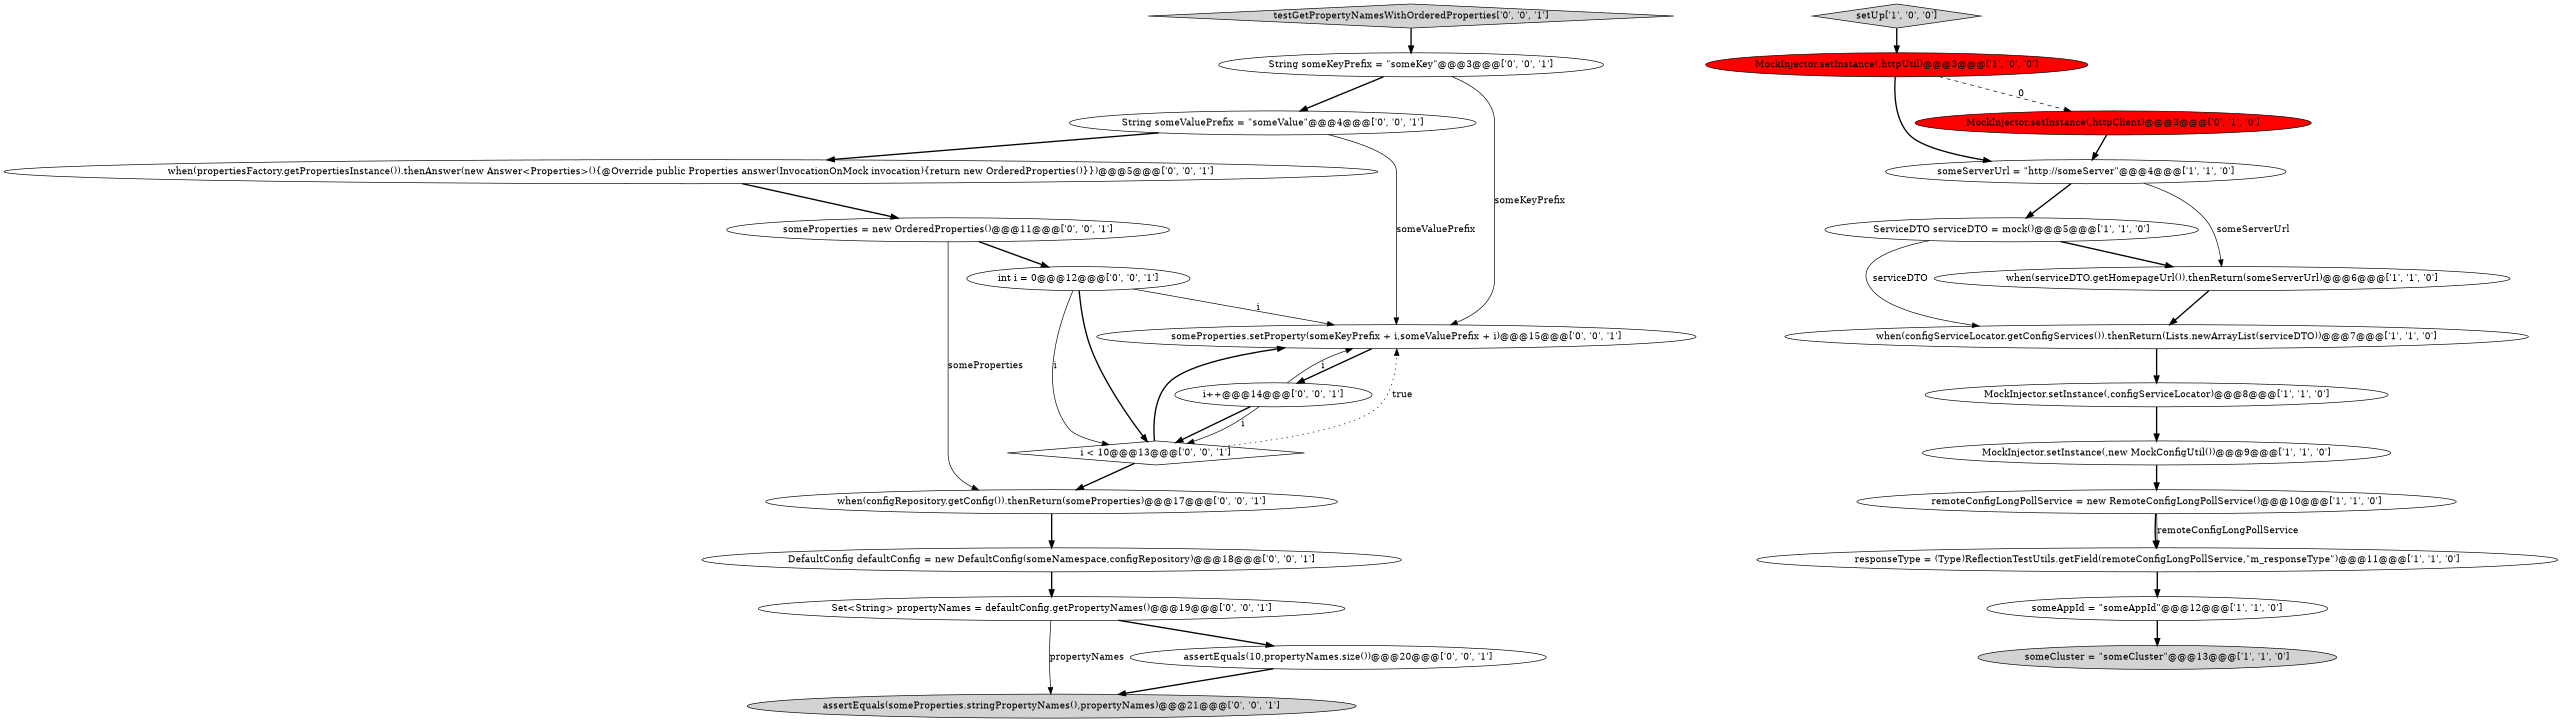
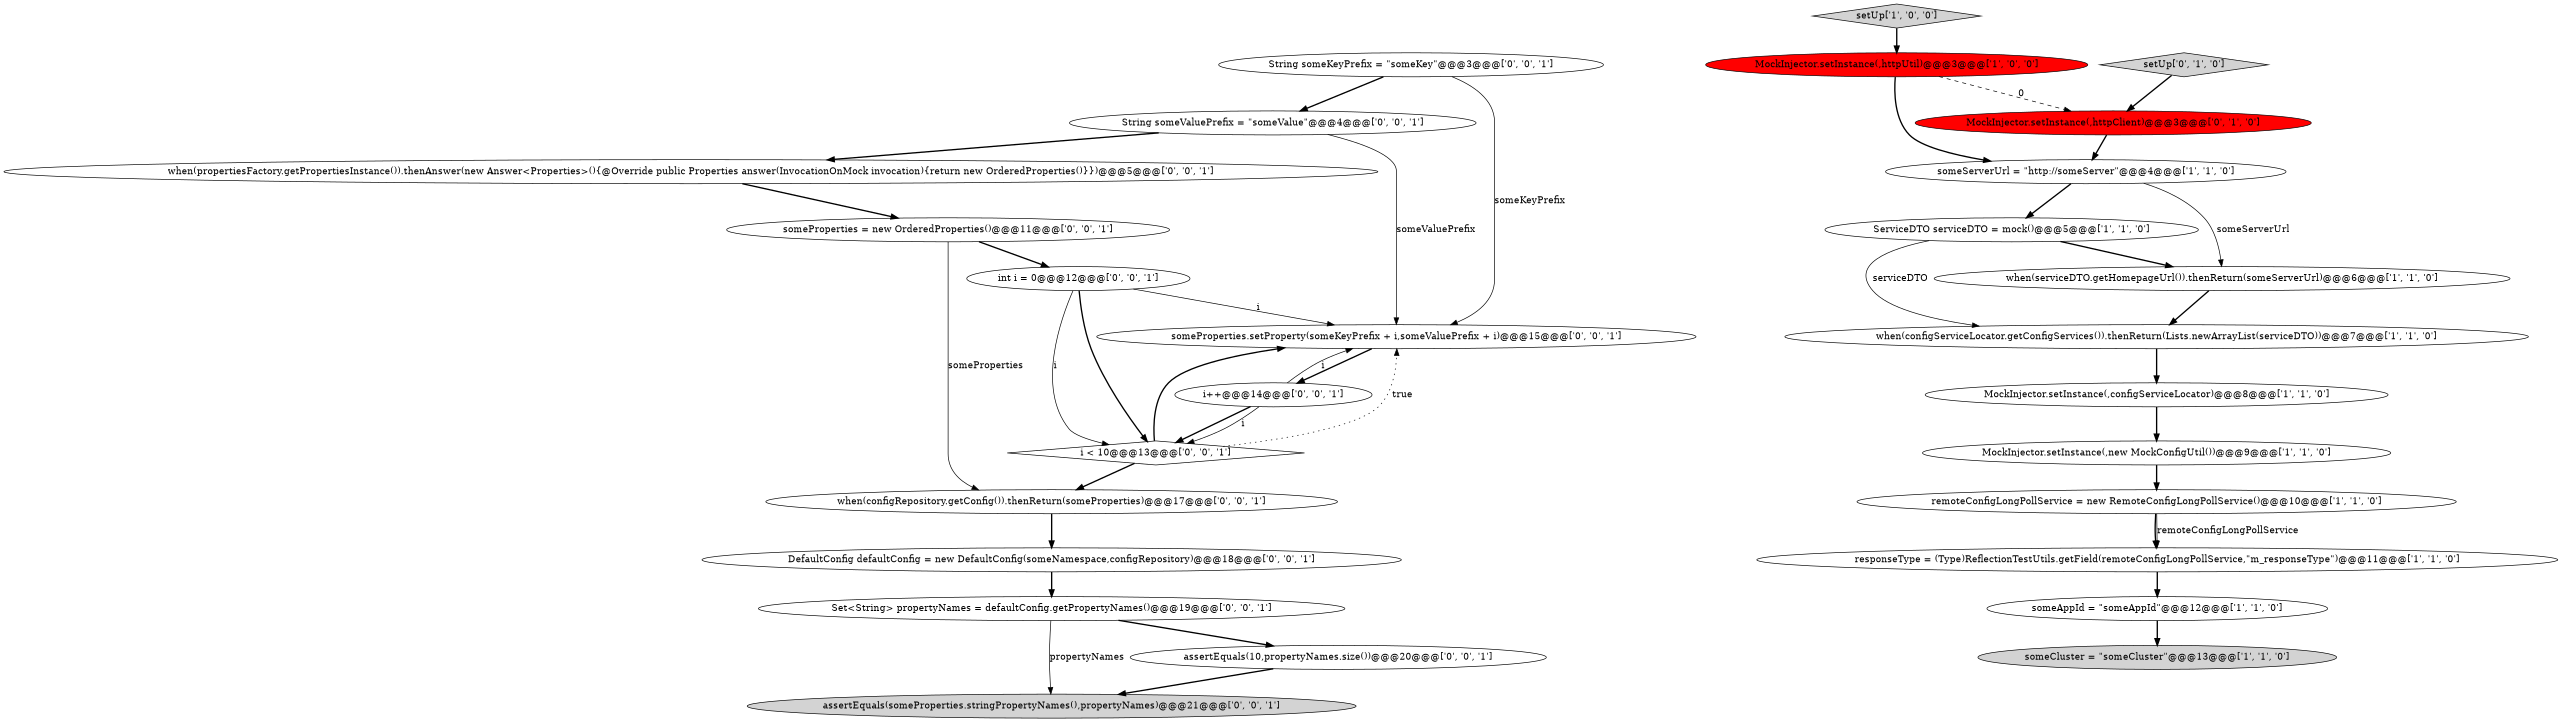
node "testGetPropertyNamesWithOrderedProperties['0', '0', '1']": removed
node "setUp['0', '1', '0']": added
